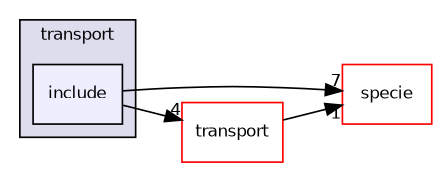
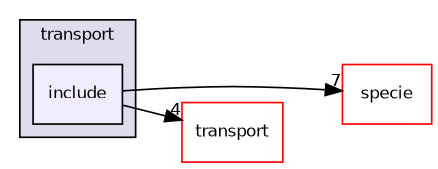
edge "transport" -> "specie": removed
